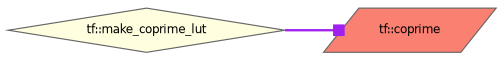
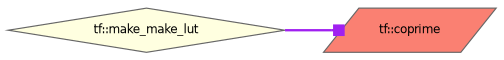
node "tf::make_coprime_lut": label "tf::make_coprime_lut" -> "tf::make_make_lut"
